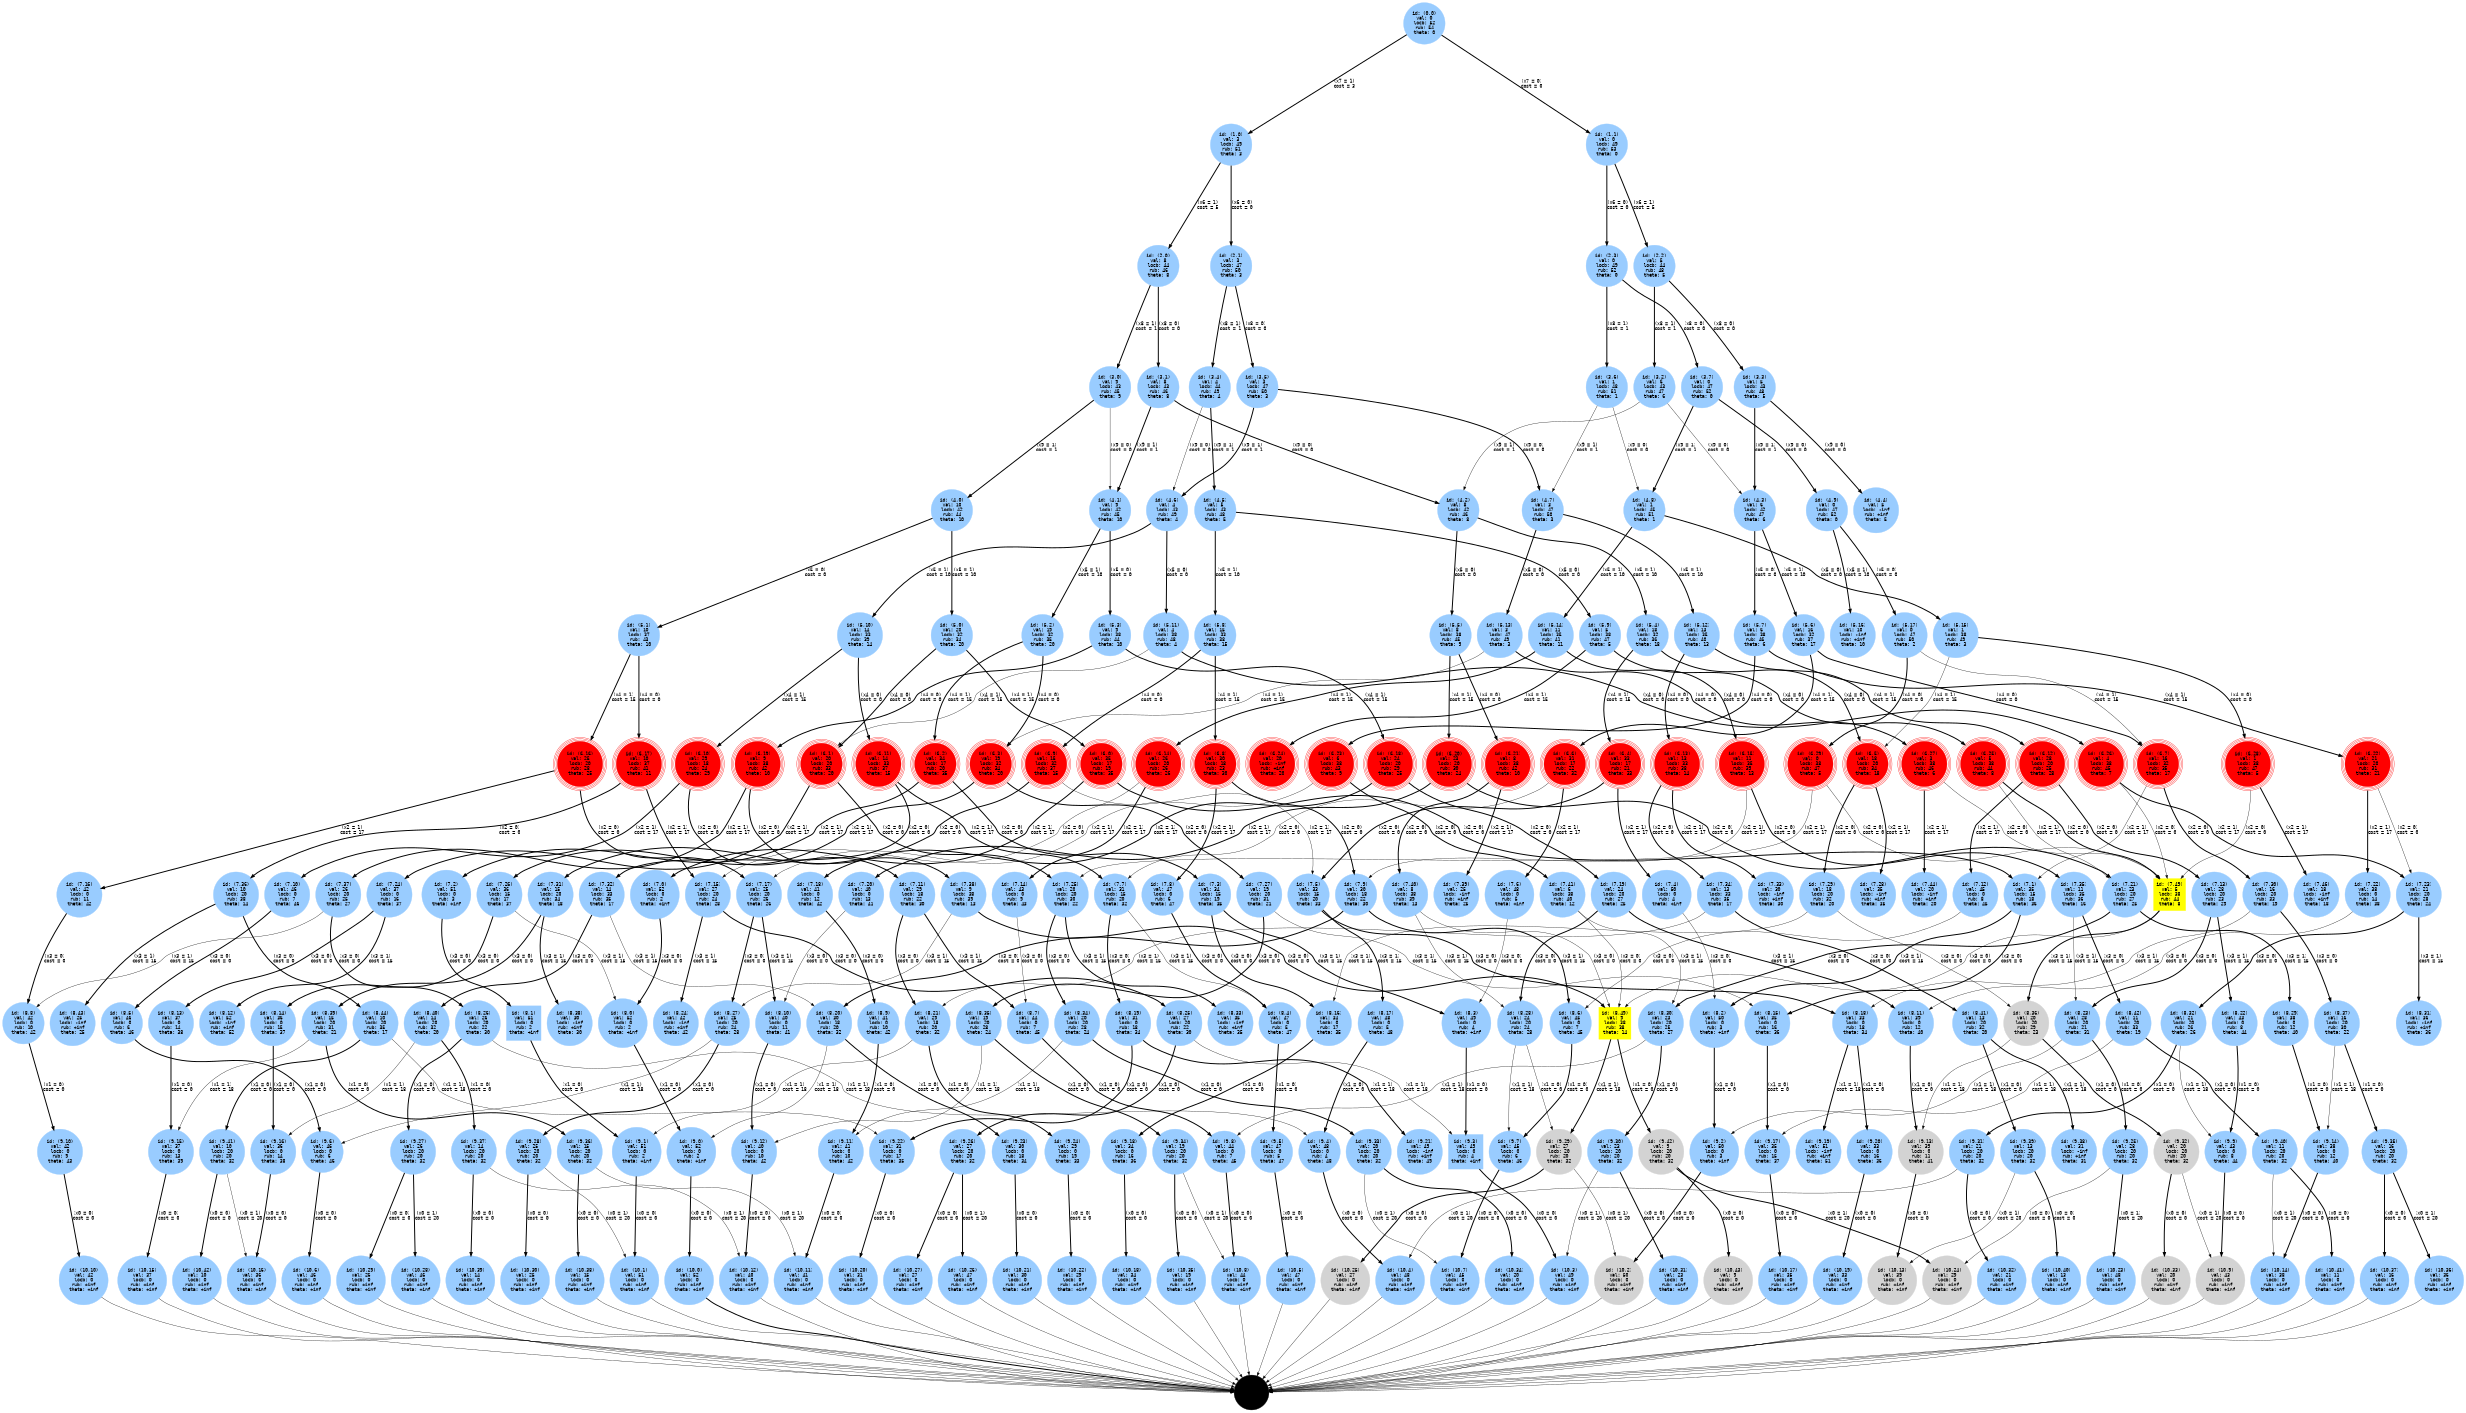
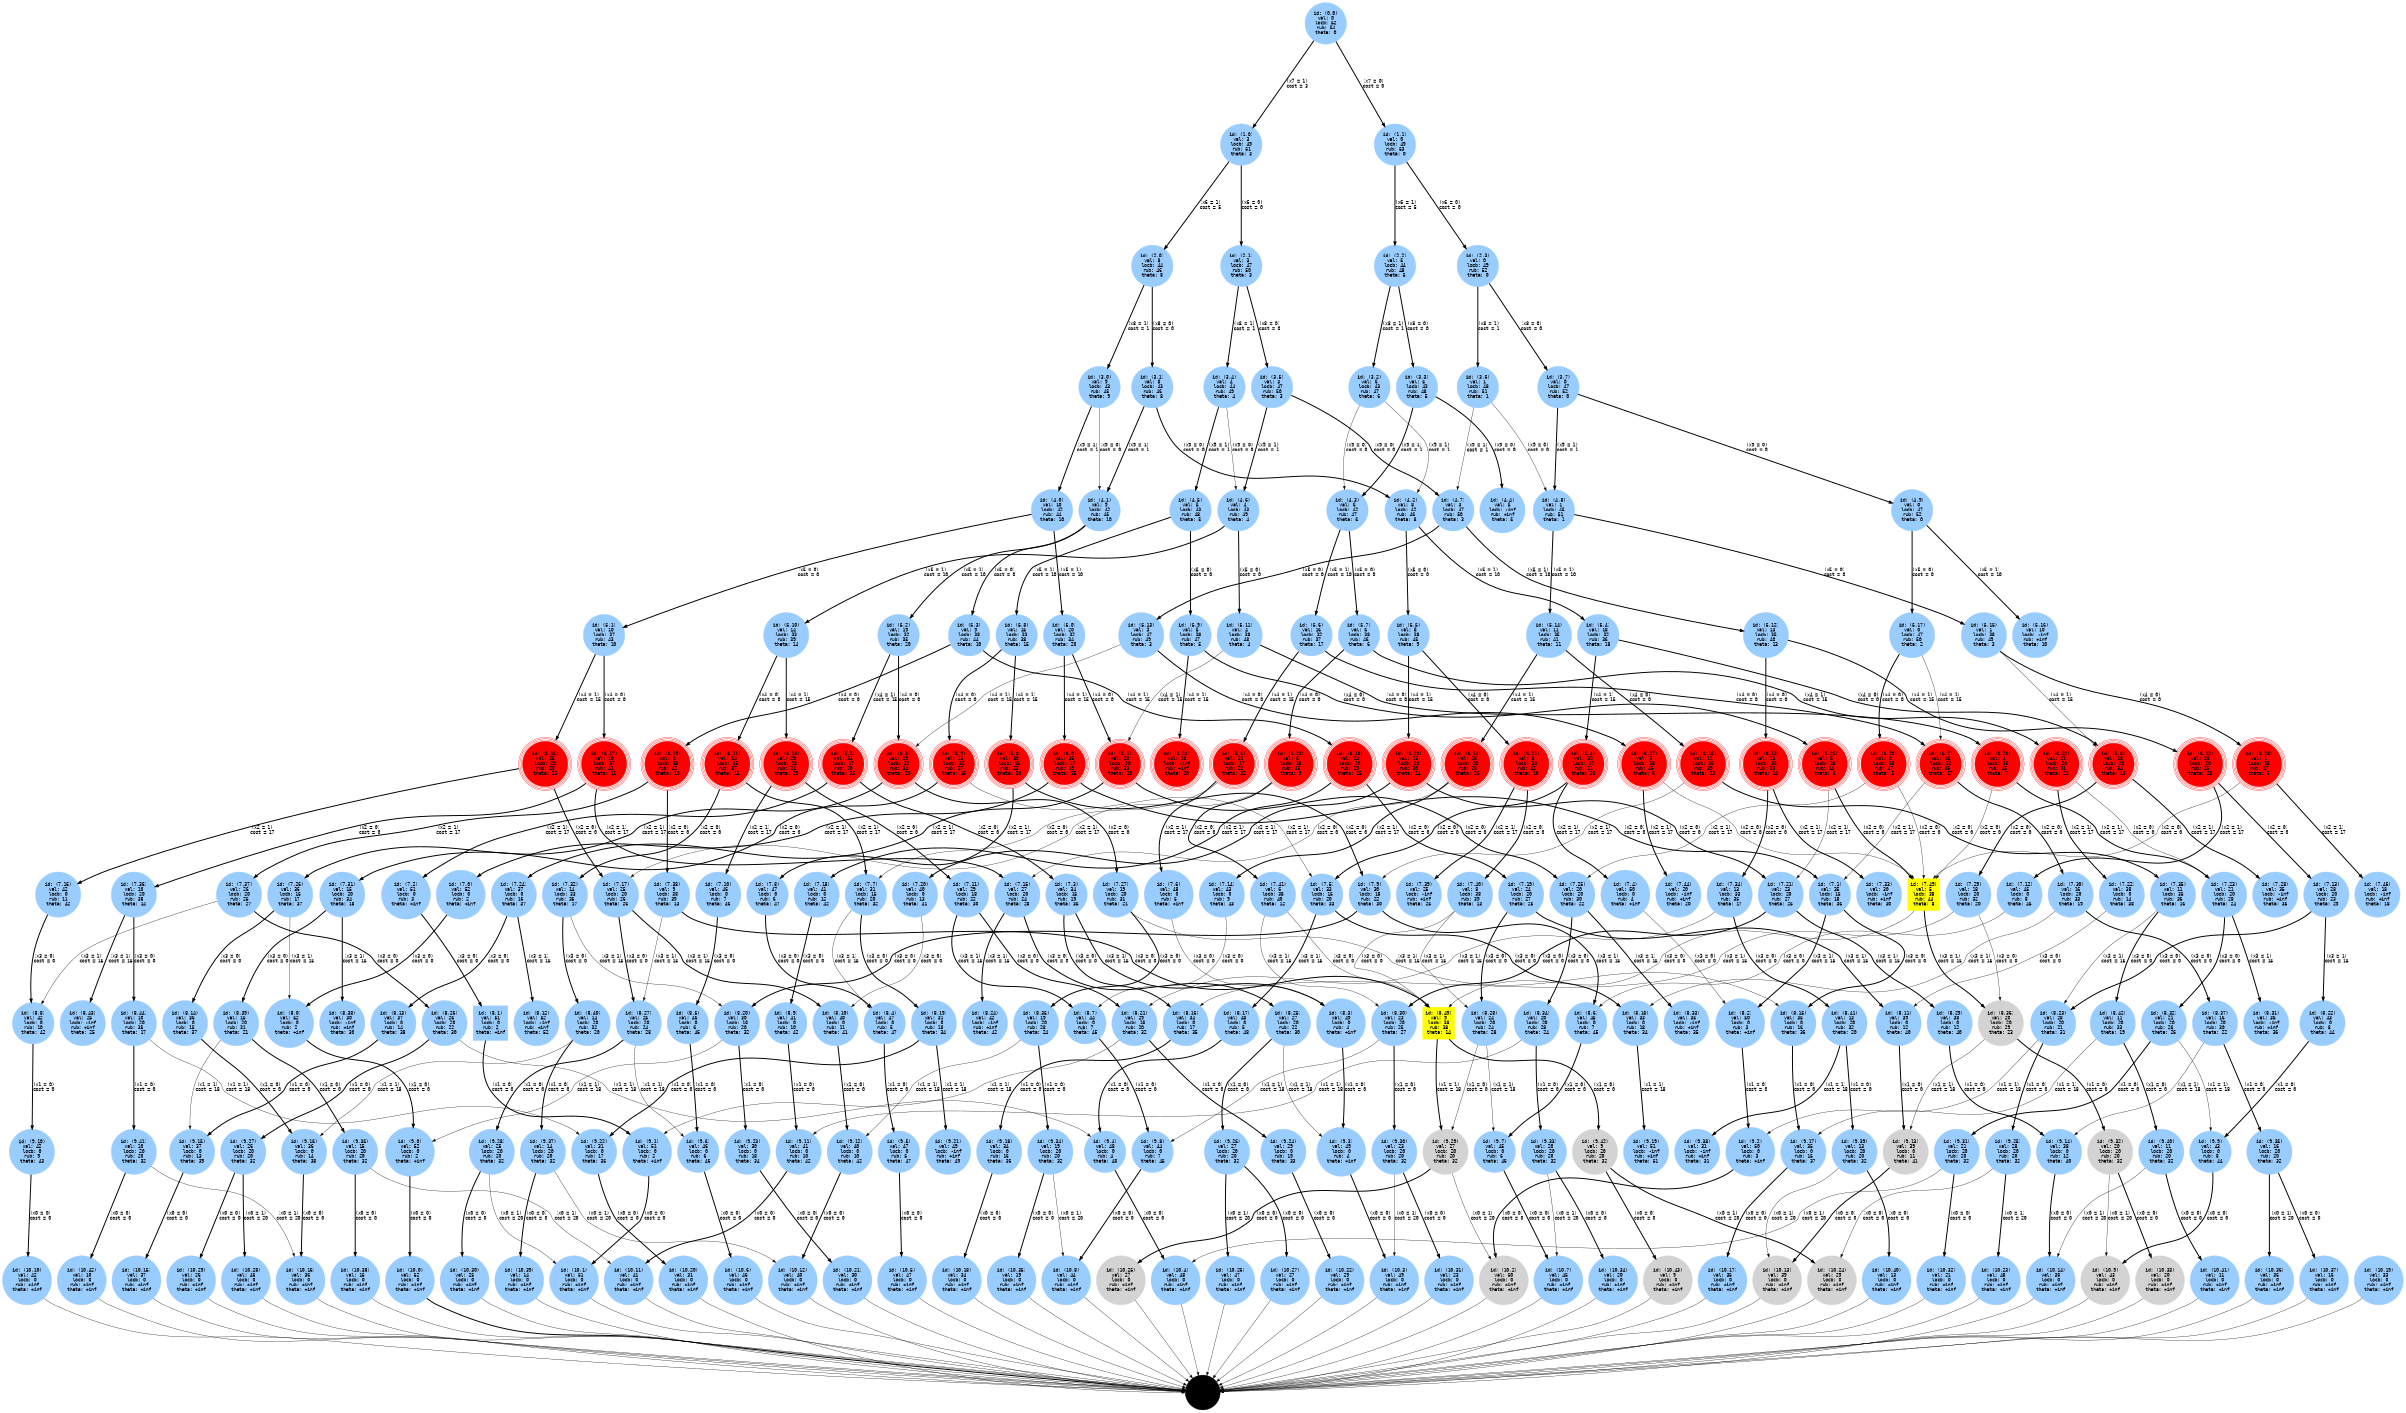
node "id: (9,3) val: 49 locb: 0 rub: 4 theta: +inf": shape square -> circle
node "id: (9,20) val: 33 locb: 0 rub: 16 theta: 36": removed
